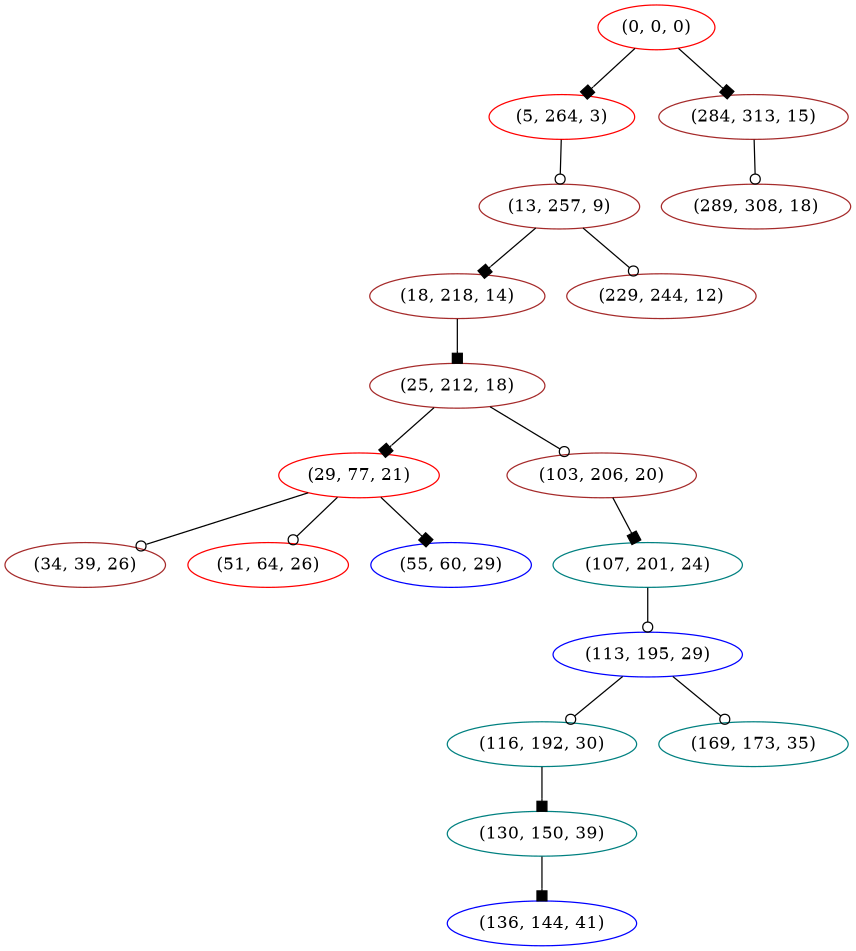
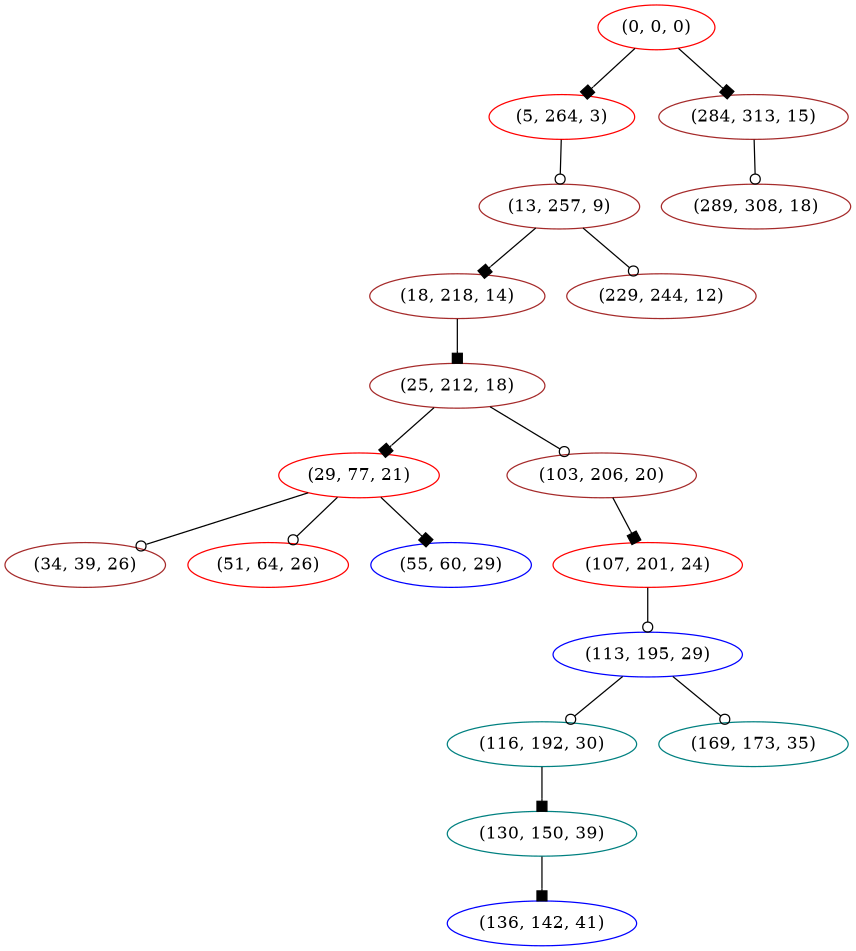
node "(107, 201, 24)": color teal -> red
node "(136, 144, 41)": label "(136, 144, 41)" -> "(136, 142, 41)"
